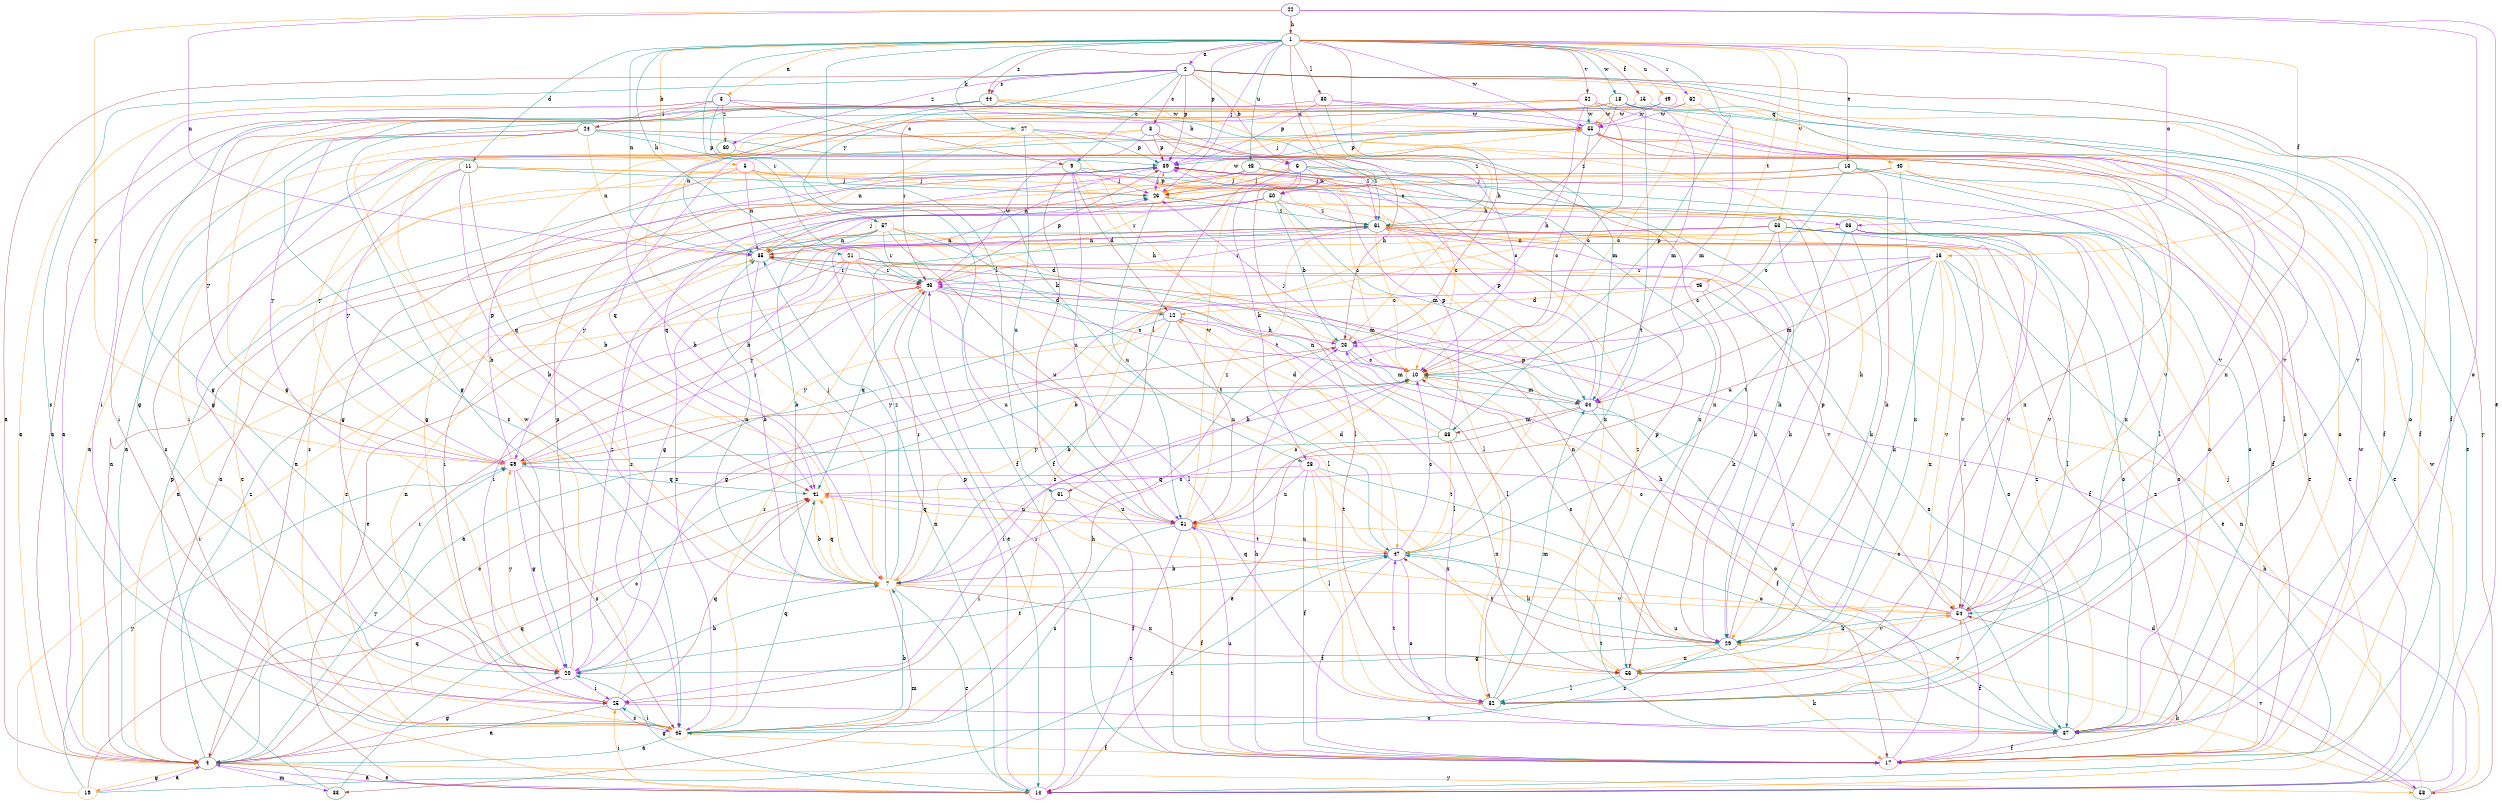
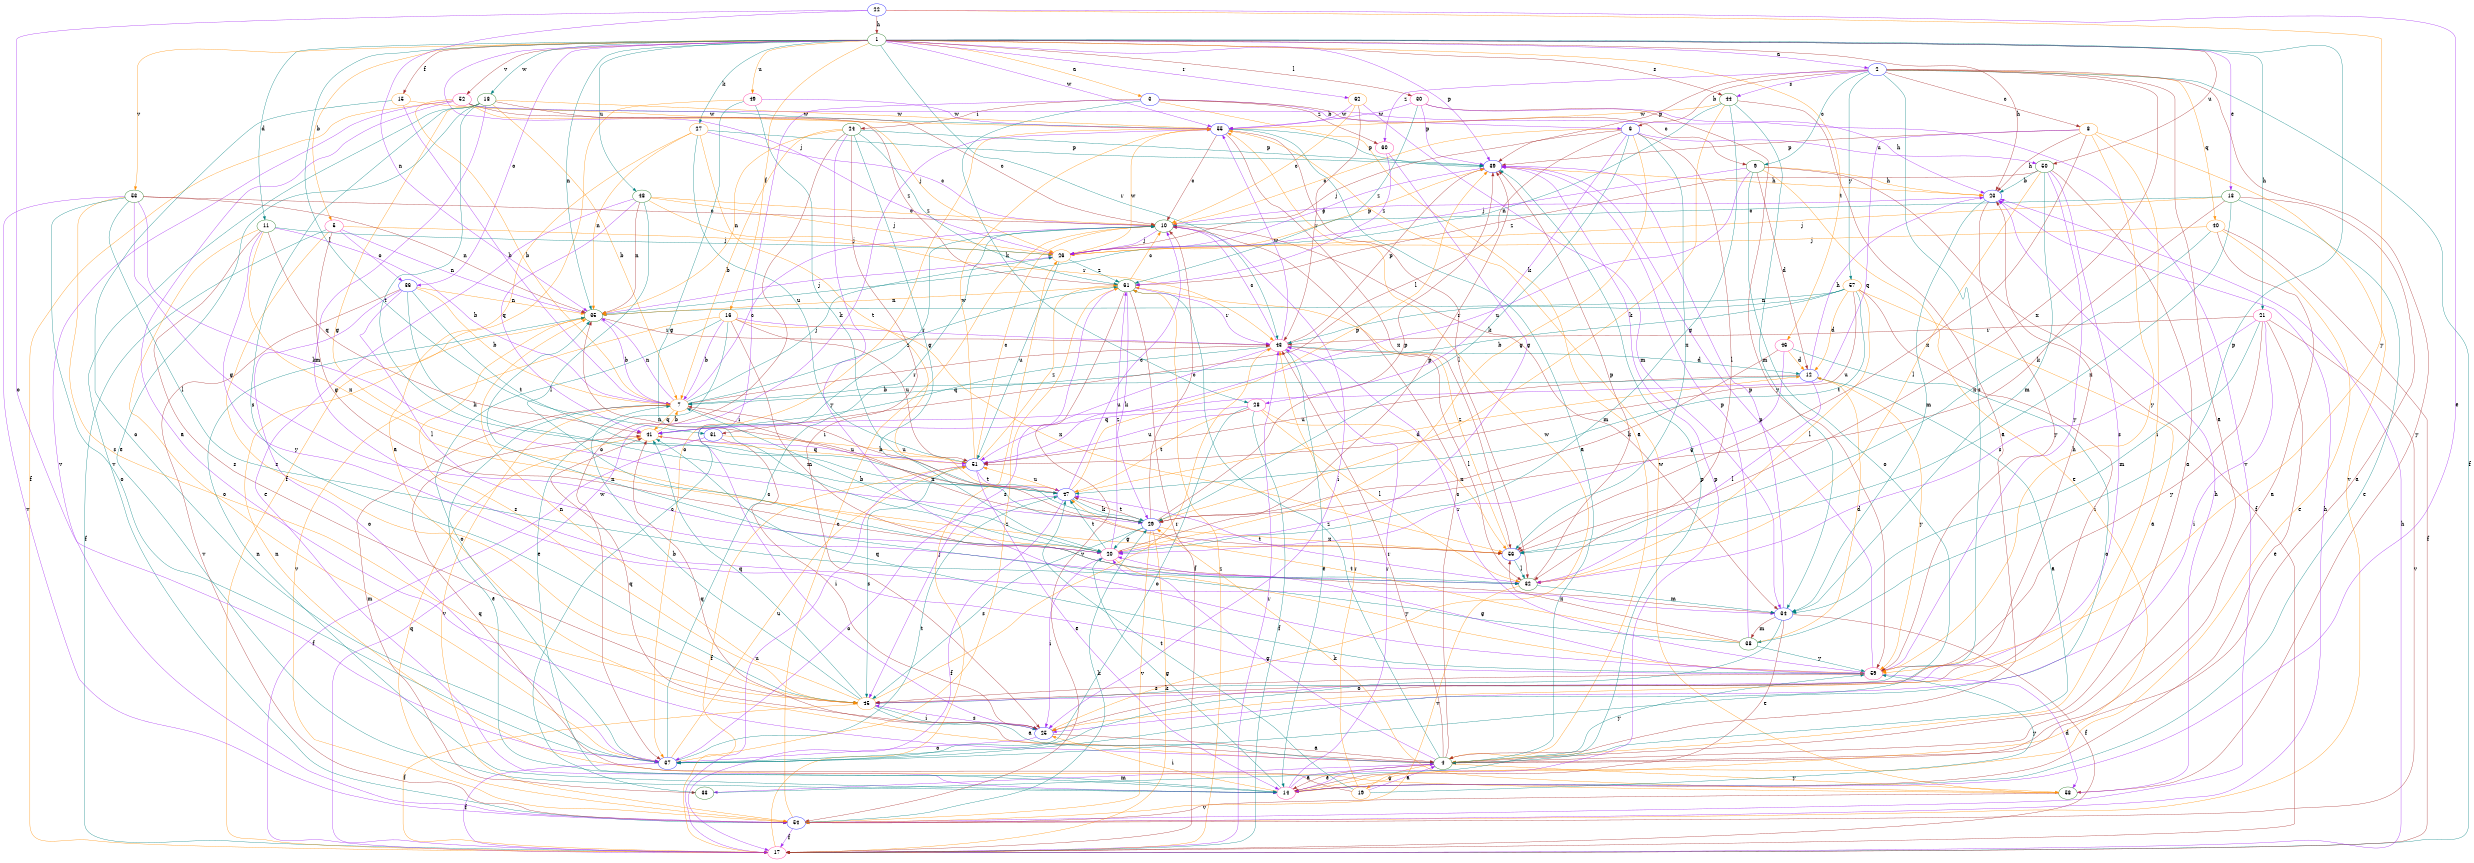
node "8": color blue -> darkorange
node "60": color darkgreen -> deeppink
edge "2" -> "23": now "39" -> "23"
edge "7" -> "35": color teal -> purple
edge "21" -> "32": label "l" -> "s"
edge "16" -> "29": now "49" -> "29"
